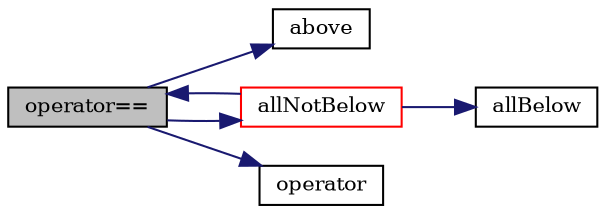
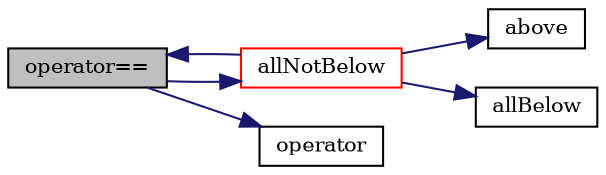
edge "operator==" -> "above": now "allNotBelow" -> "above"
